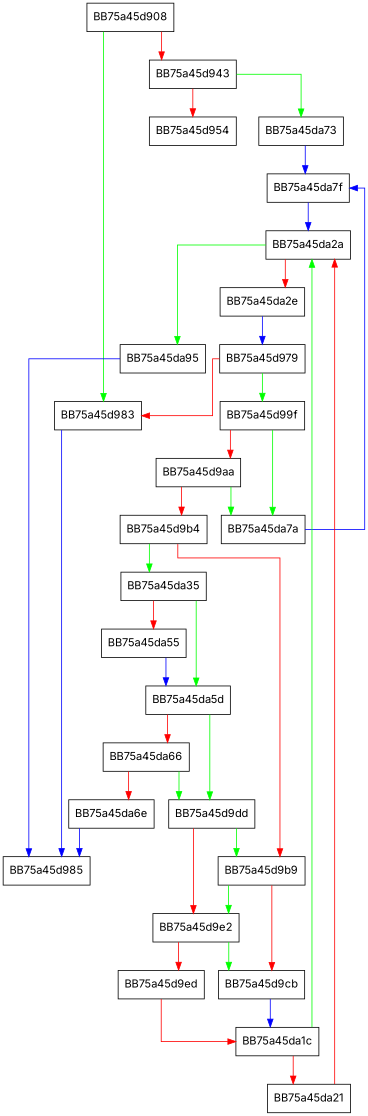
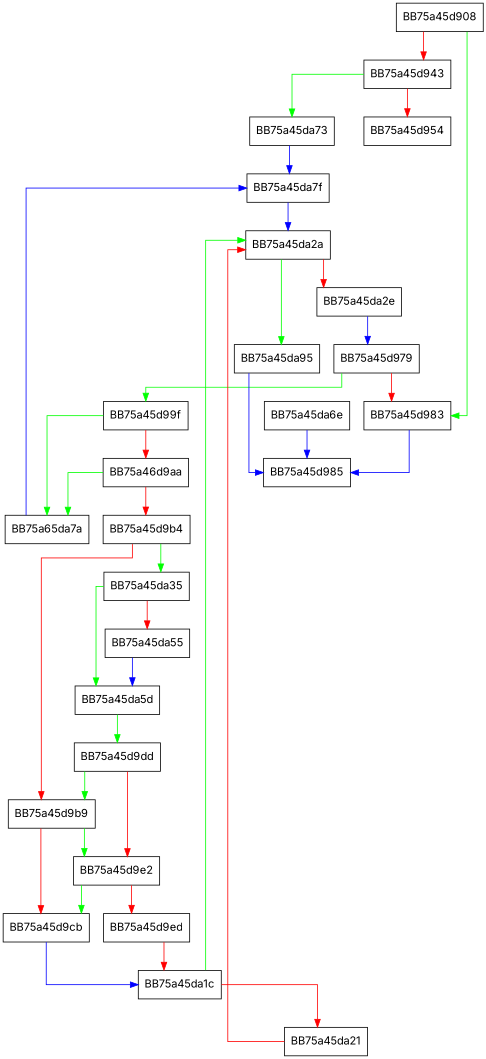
node "BB75a45d9aa": label "BB75a45d9aa" -> "BB75a46d9aa"
node "BB75a45da7a": label "BB75a45da7a" -> "BB75a65da7a"
node "BB75a45da66": removed
